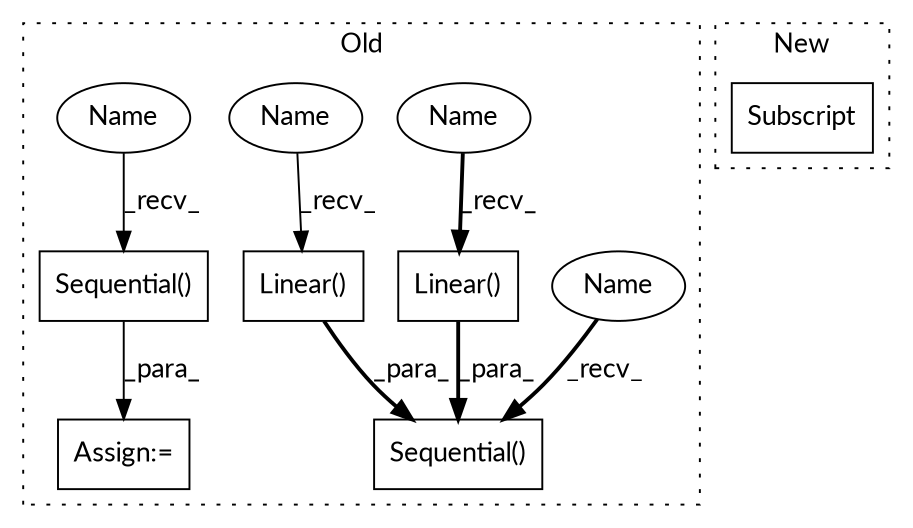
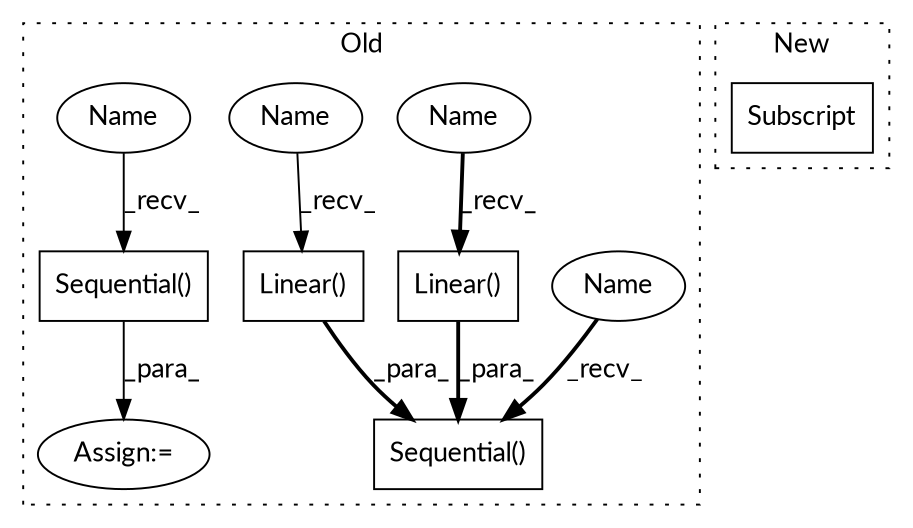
node "Assign:=": shape box -> ellipse
